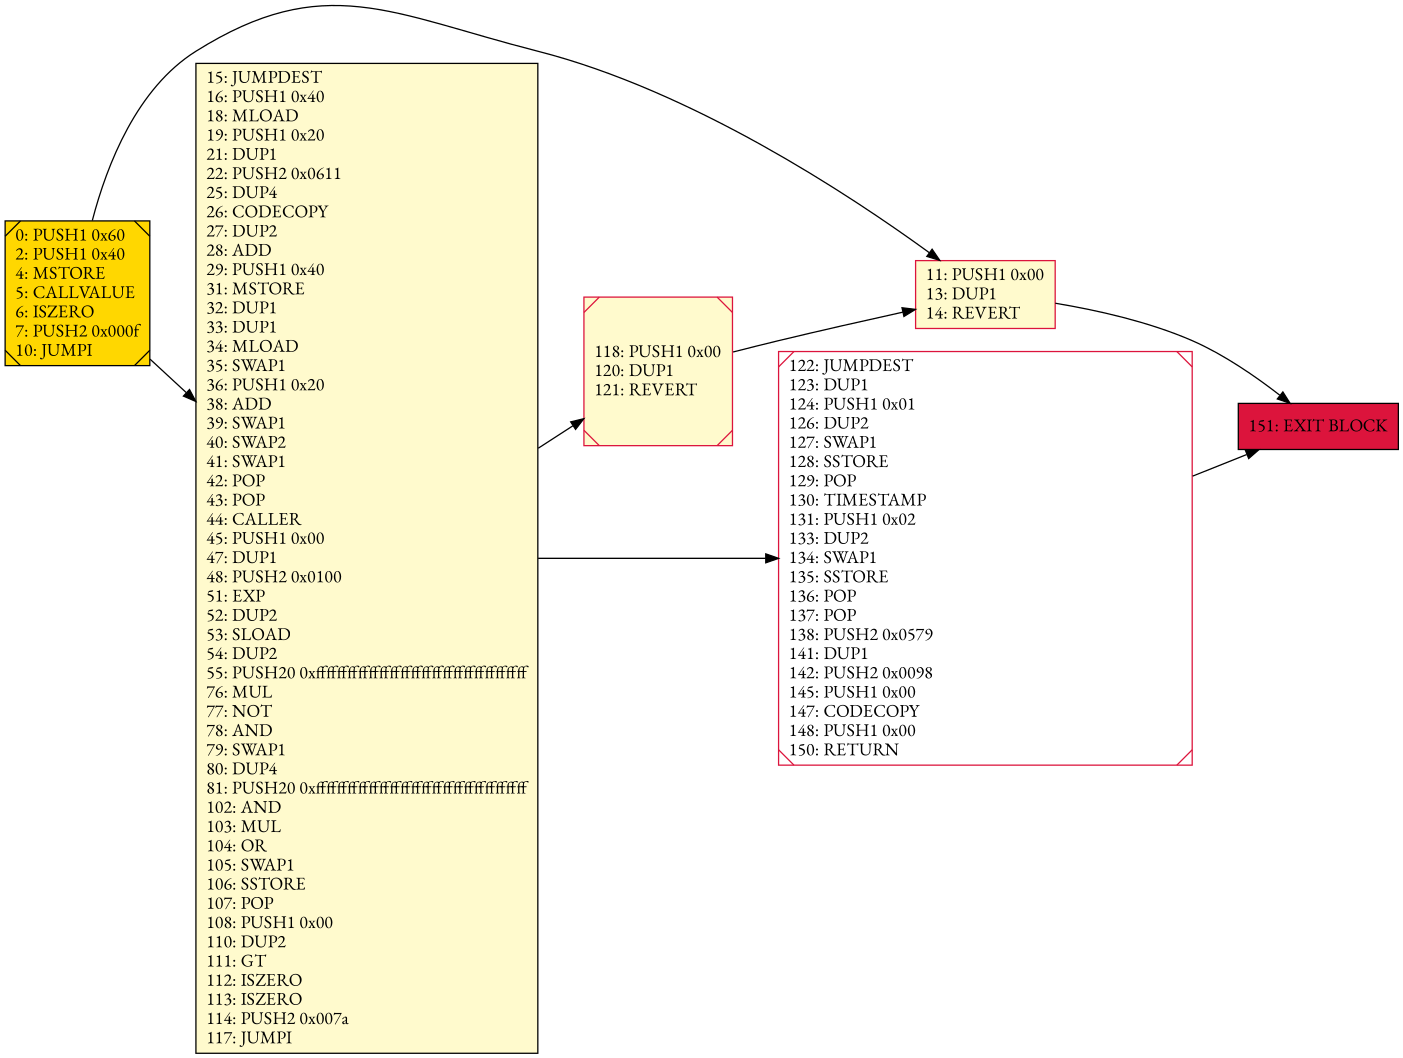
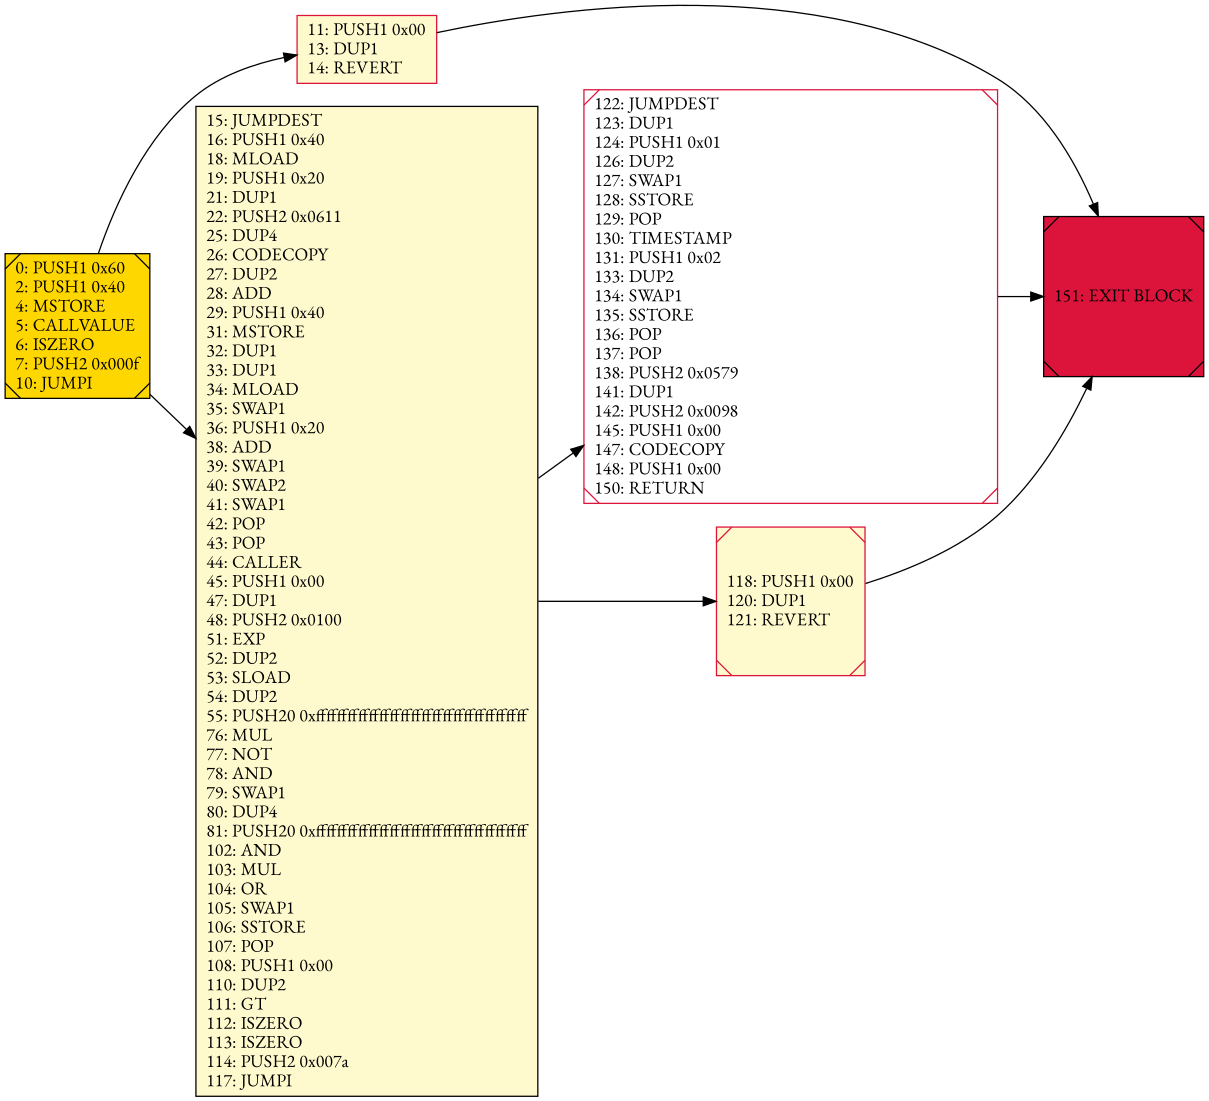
edge "118: PUSH1 0x00 120: DUP1 121: REVERT" -> "11: PUSH1 0x00 13: DUP1 14: REVERT": now "118: PUSH1 0x00 120: DUP1 121: REVERT" -> "151: EXIT BLOCK"
node "151: EXIT BLOCK": shape box -> Msquare
